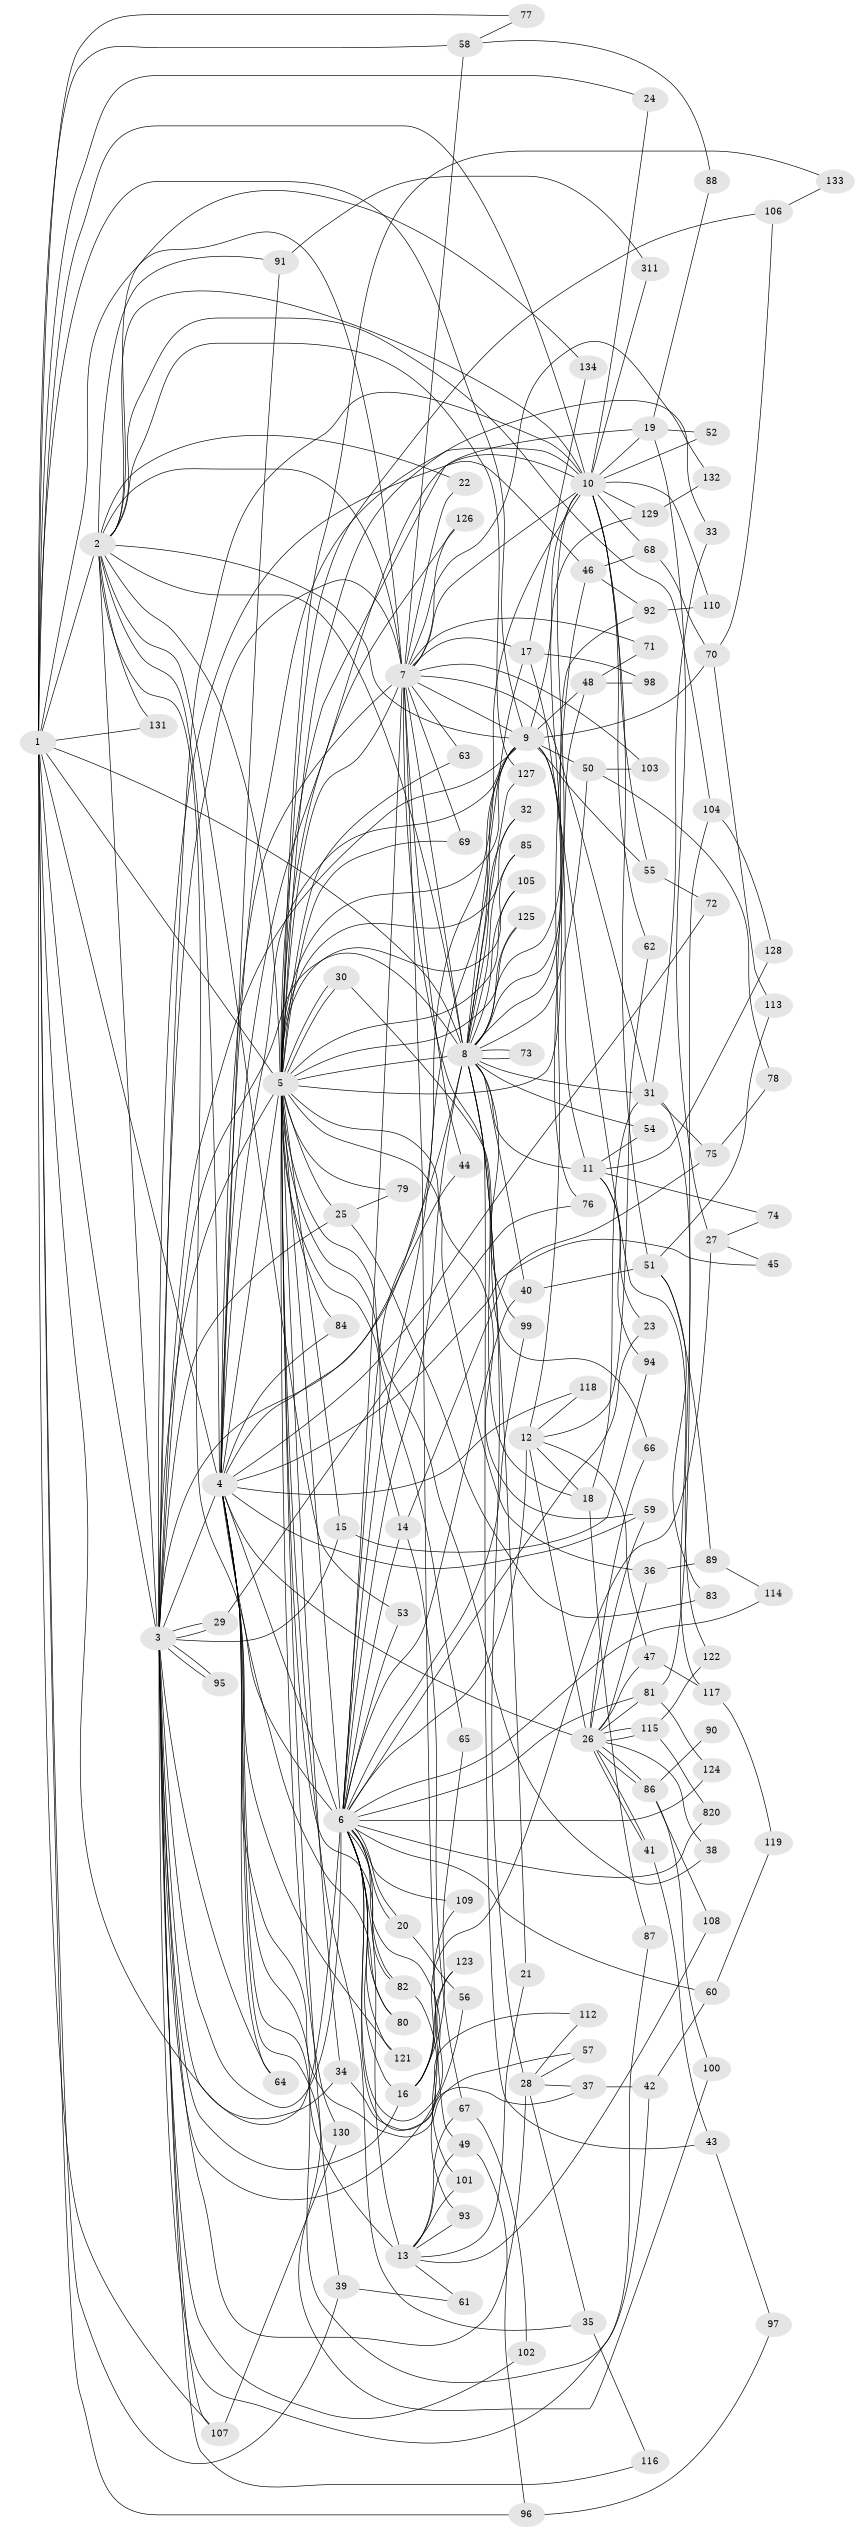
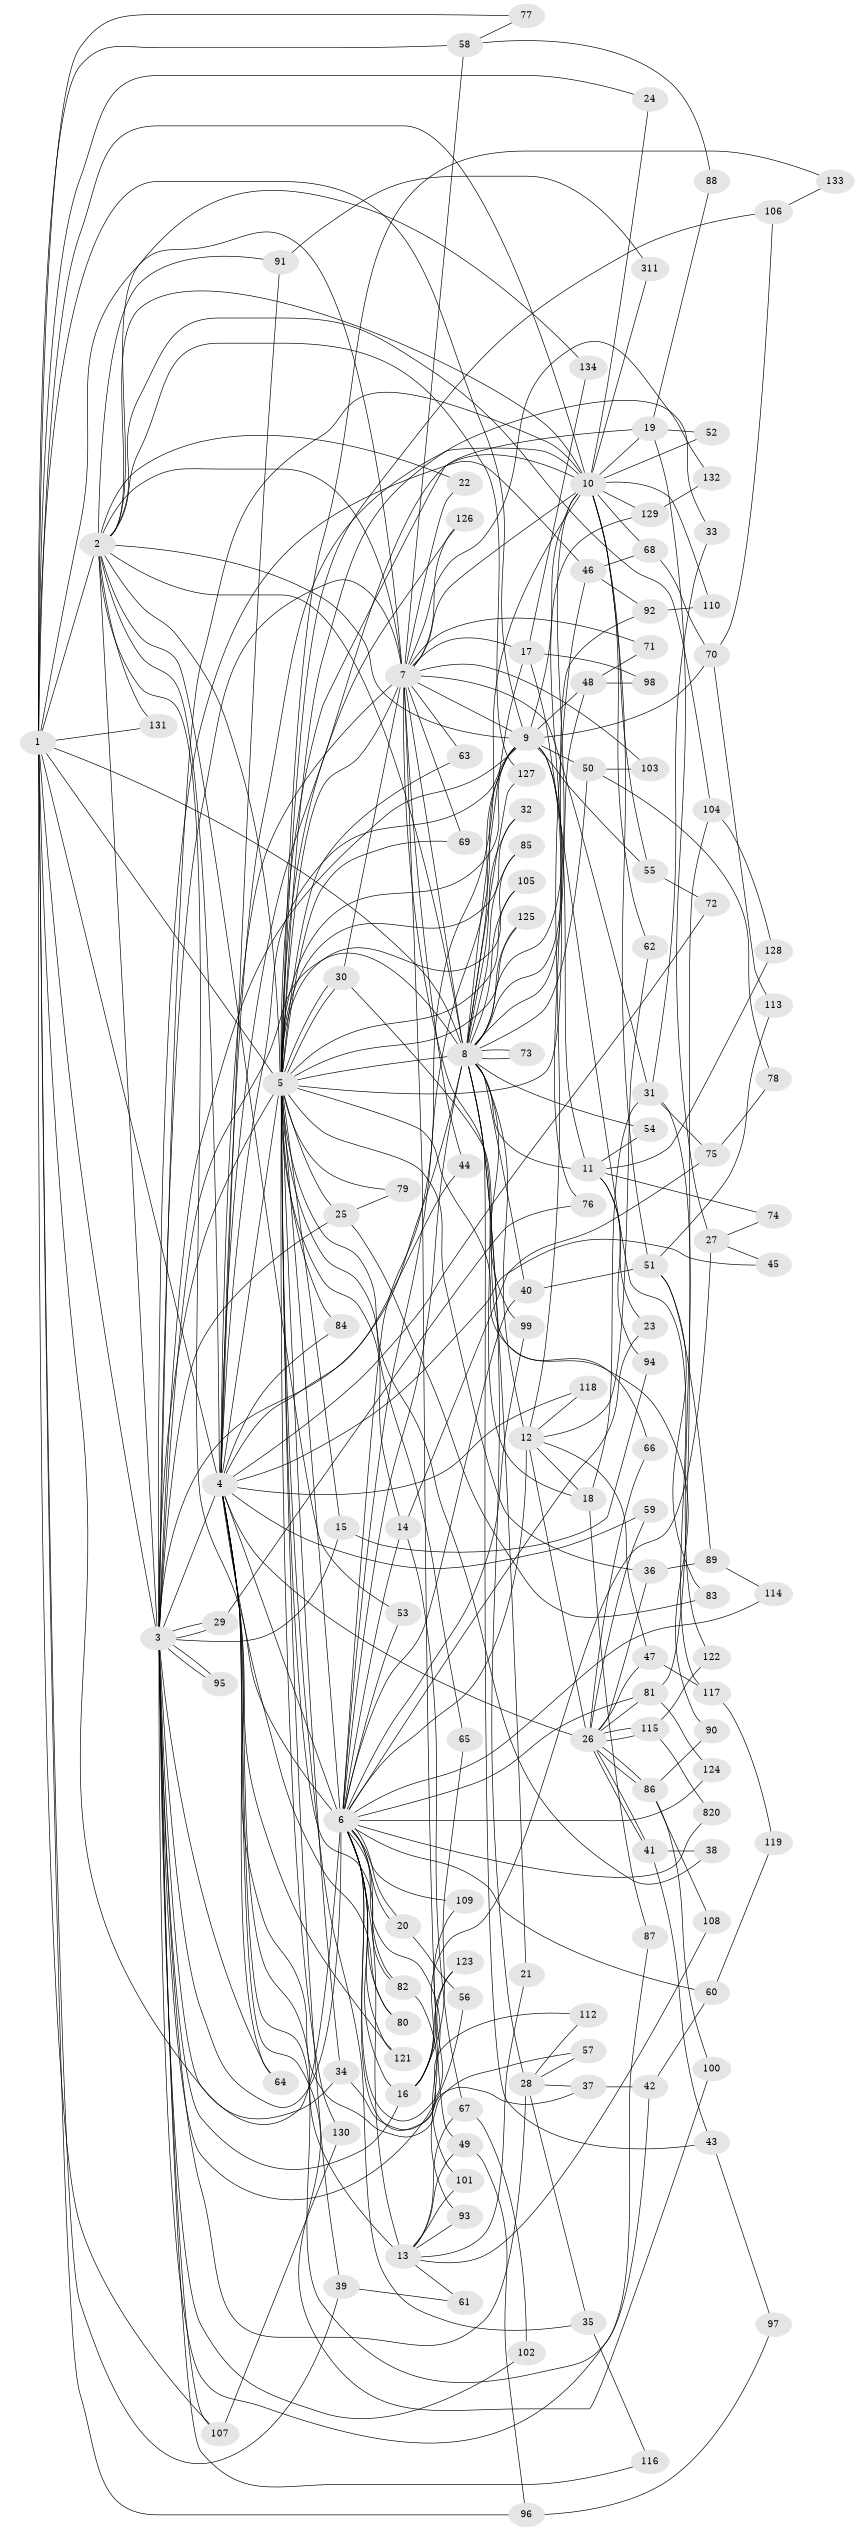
edge "8" -- "31": now "8" -- "12"
edge "7" -- "6": now "7" -- "30"
edge "5" -- "59": now "5" -- "90"
edge "26" -- "38": now "41" -- "38"
